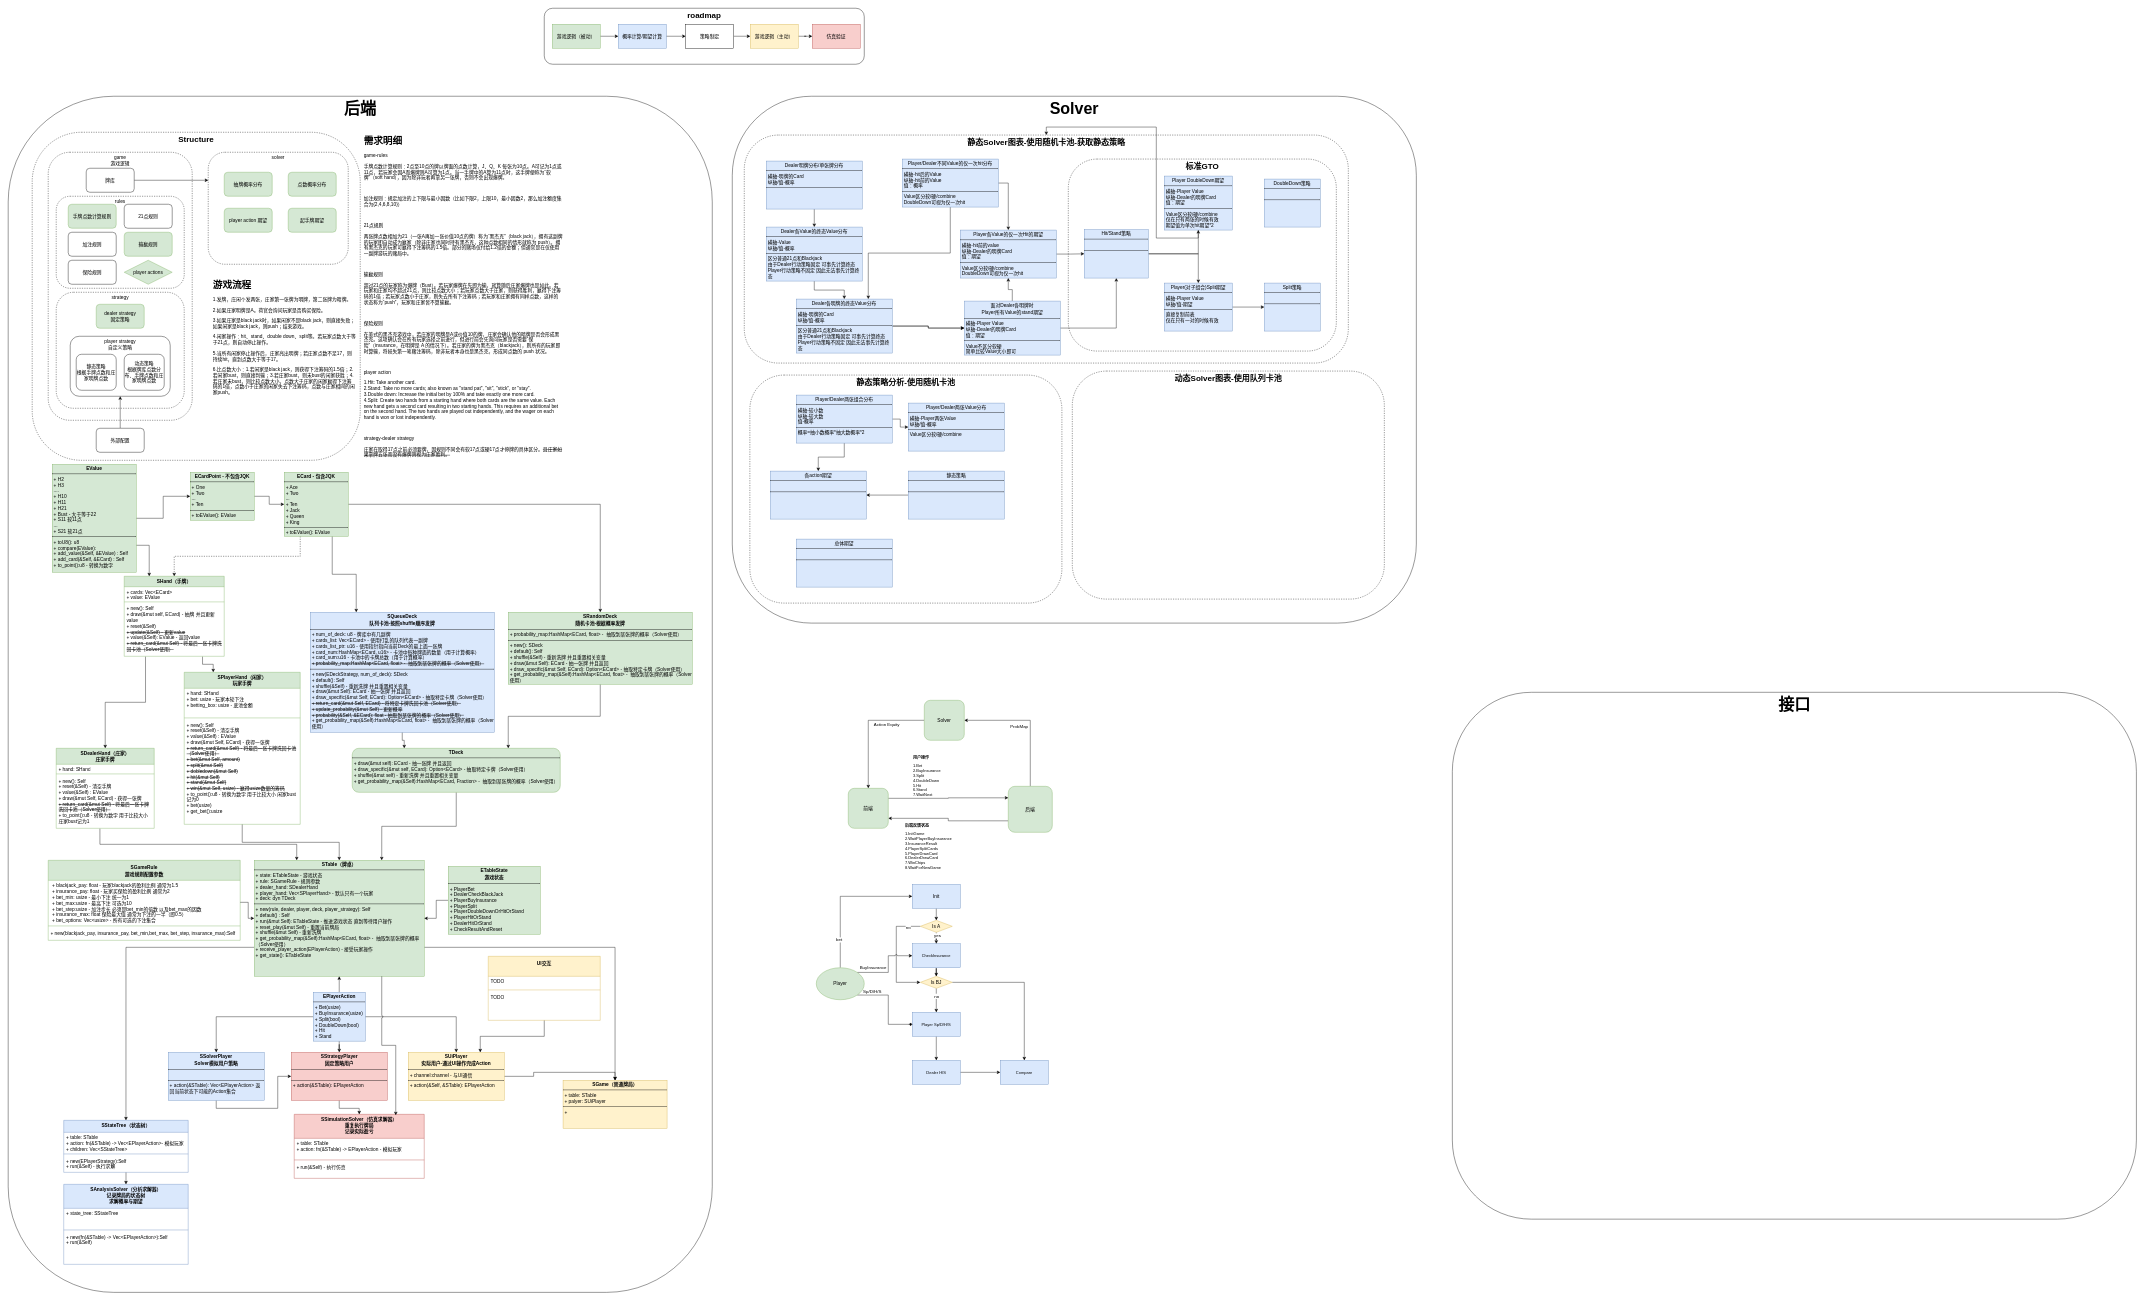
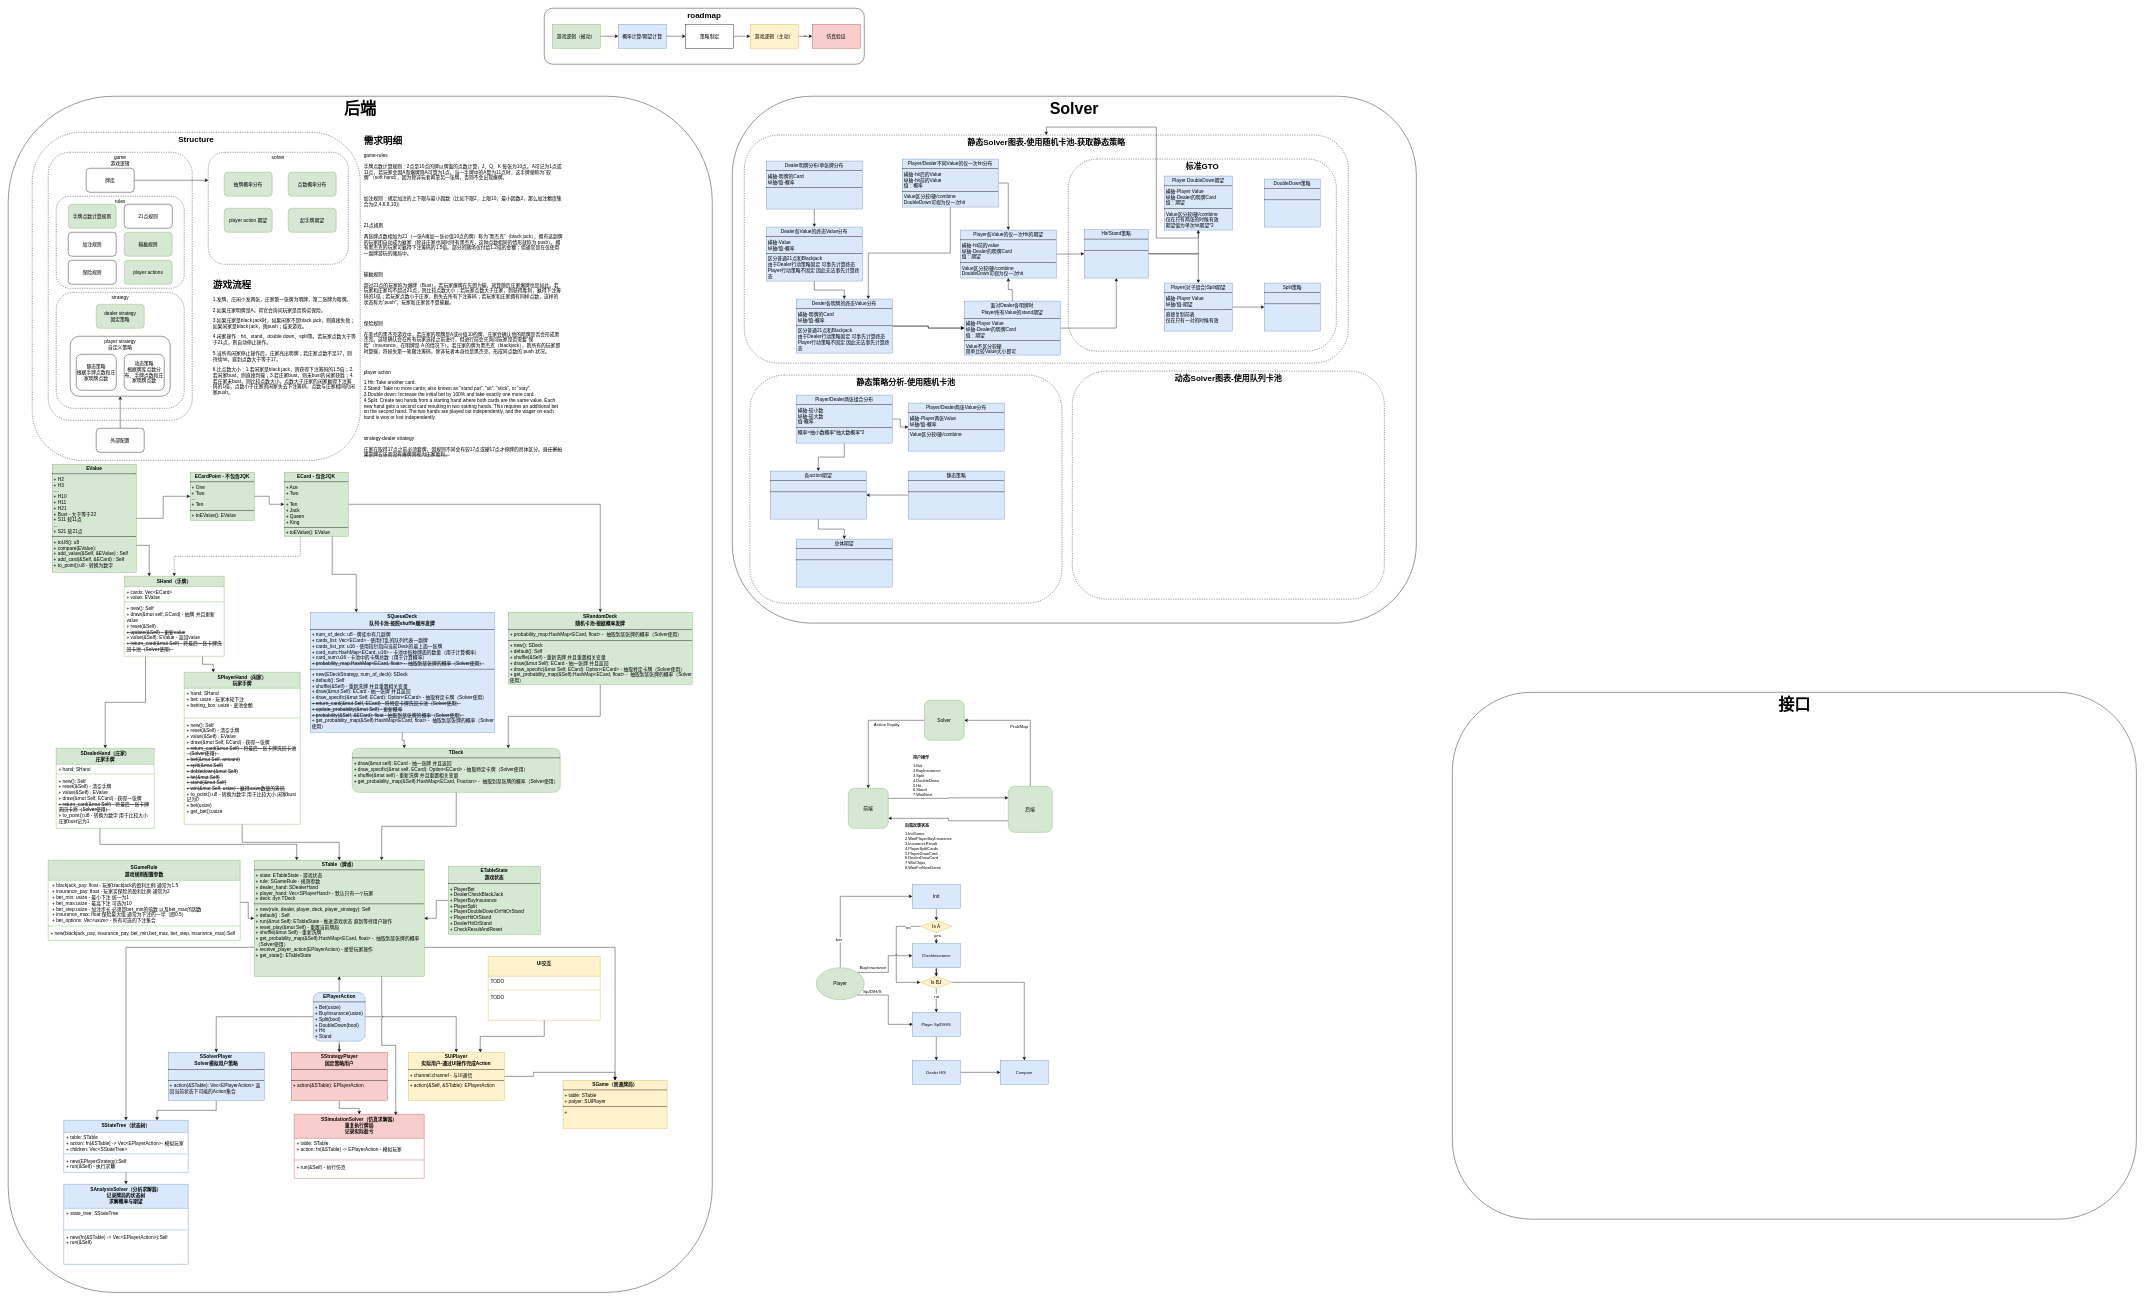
node "player actions": shape diamond -> rounded rectangle
edge "各action期望" -> "总体期望": added
node "EPlayerAction + Bet(usize) + BuyInsurance(usize) + Split(bool) + DoubleDown(bool) + Hit + Stand": shape rectangle -> rounded rectangle
edge "SSolverPlayer Solver模拟用户策略 + action(&STable): Vec<EPlayerAction> 返回当前状态下可能的Action集合" -> "SStrategyPlayer 固定策略用户 + action(&STable): EPlayerAction": now "SSolverPlayer Solver模拟用户策略 + action(&STable): Vec<EPlayerAction> 返回当前状态下可能的Action集合" -> "SStateTree（状态树）"
